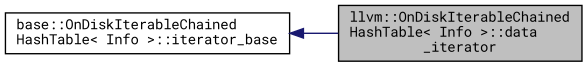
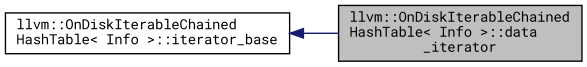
node "base::OnDiskIterableChained HashTable< Info >::iterator_base": label "base::OnDiskIterableChained HashTable< Info >::iterator_base" -> "llvm::OnDiskIterableChained HashTable< Info >::iterator_base"
